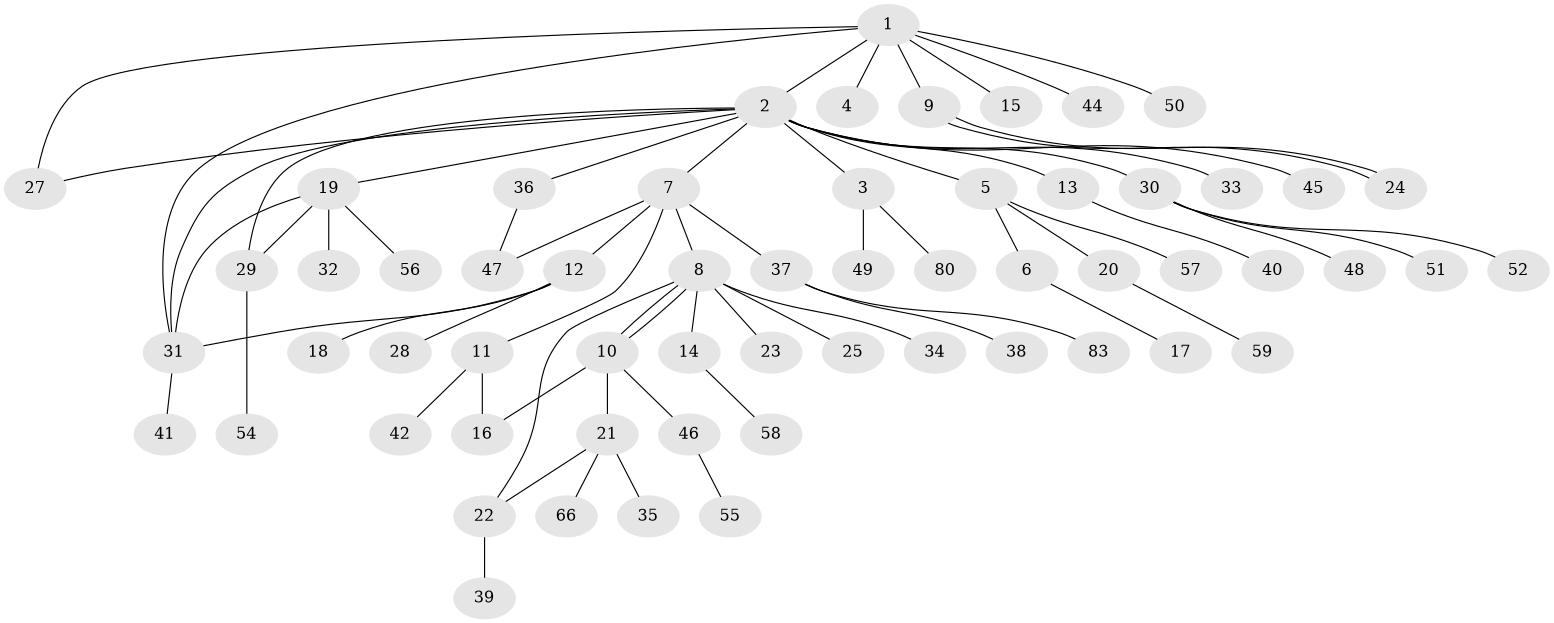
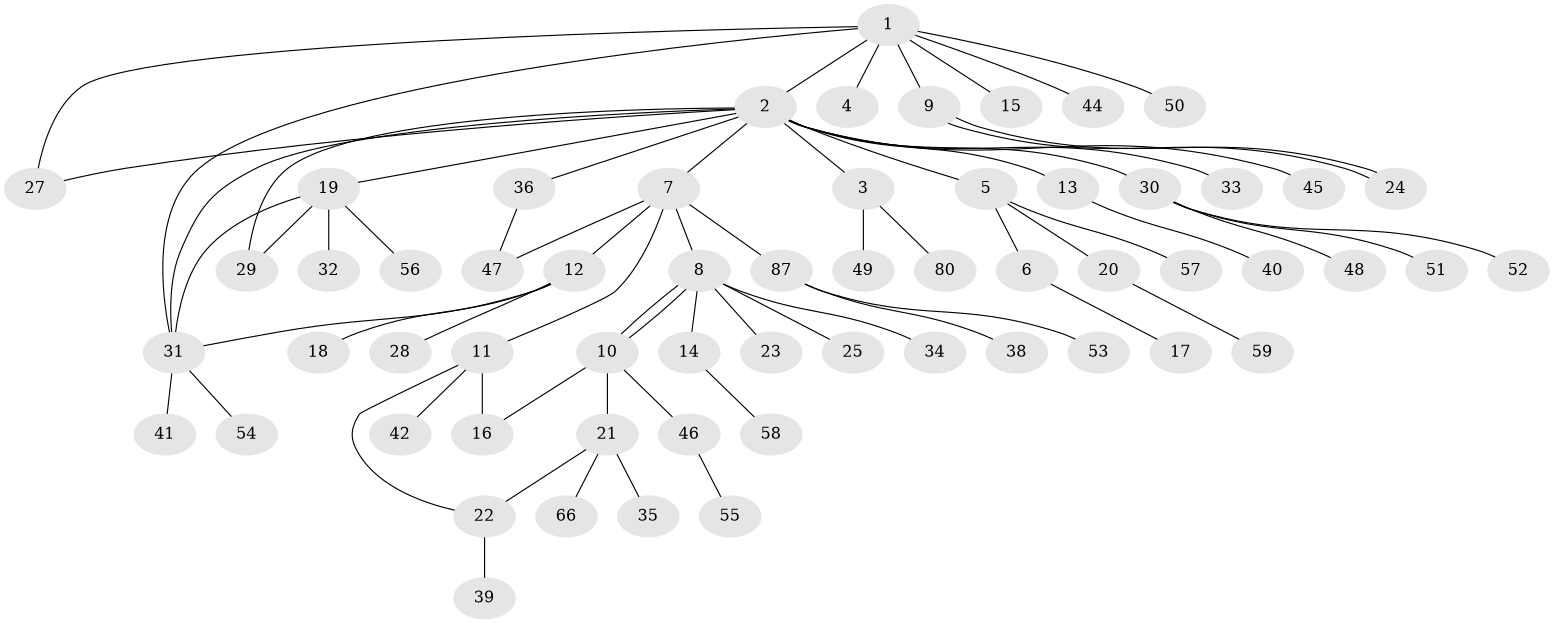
node "37": label "37" -> "87"
edge "29" -- "54": now "31" -- "54"
node "83": label "83" -> "53"
edge "8" -- "22": now "11" -- "22"
